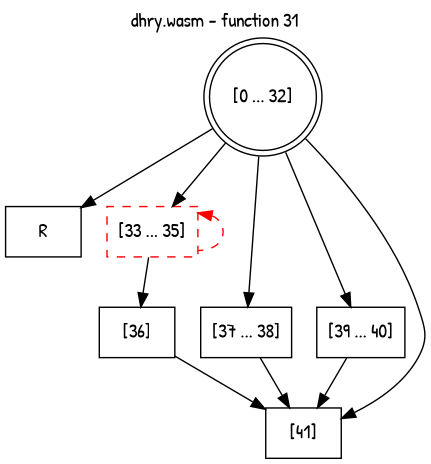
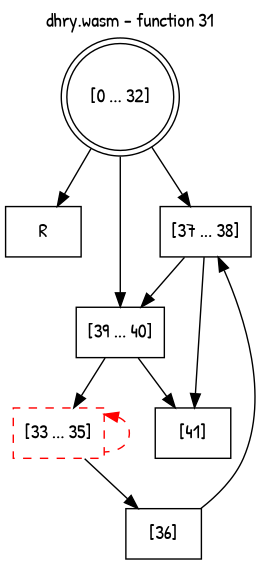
edge "[0 ... 32]" -> "[33 ... 35]": now "[39 ... 40]" -> "[33 ... 35]"
edge "[0 ... 32]" -> "[41]": removed
edge "[37 ... 38]" -> "[39 ... 40]": added
edge "[36]" -> "[41]": now "[36]" -> "[37 ... 38]"
